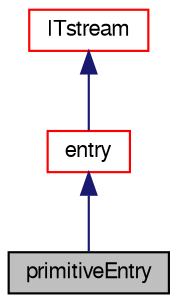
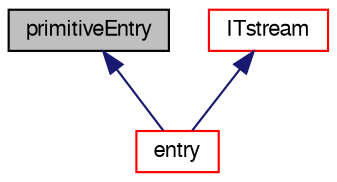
edge "primitiveEntry" -> "entry": reversed
